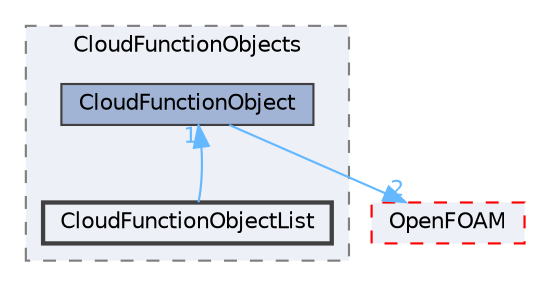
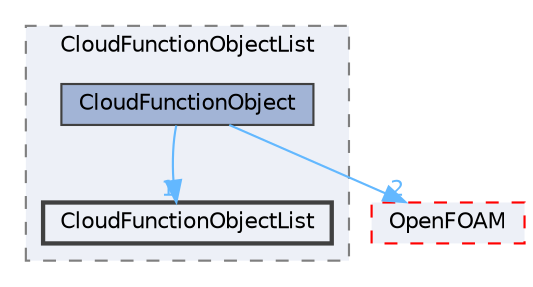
cluster "CloudFunctionObjects": label "CloudFunctionObjects" -> "CloudFunctionObjectList"
edge "CloudFunctionObjectList" -> "CloudFunctionObject": reversed
